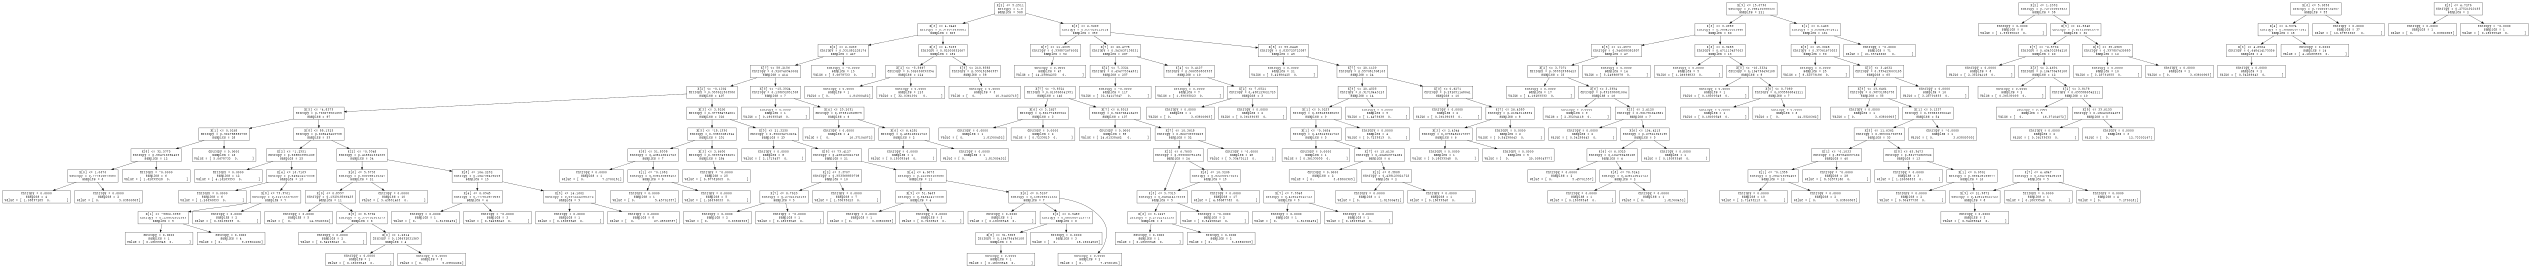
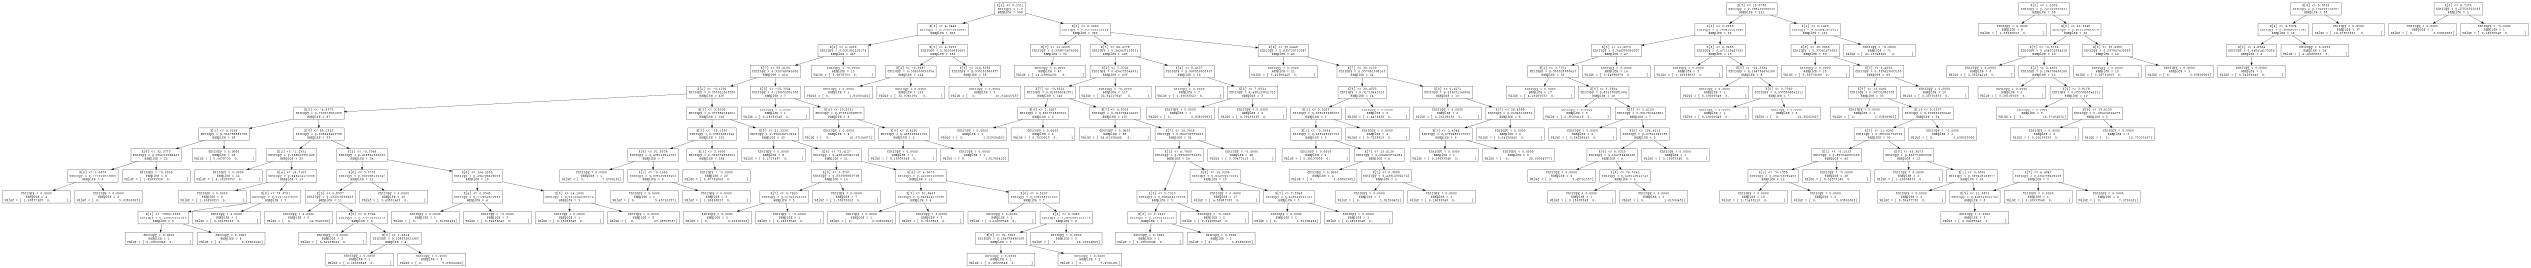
edge "X[2] <= 7.3321 entropy = 0.434773344931 samples = 257" -> "X[7] <= -9.8521 entropy = 0.610963041951 samples = 140": added
edge "X[6] <= 10.3206 entropy = 0.832909175151 samples = 19" -> "X[3] <= 3.7313 entropy = 0.648414175556 samples = 5": now "X[6] <= 10.3206 entropy = 0.832909175151 samples = 19" -> "X[7] <= 7.9948 entropy = 0.438129021723 samples = 9"
edge "X[0] <= 0.5207 entropy = 0.106368311332 samples = 7" -> "entropy = 0.0000 samples = 2 value = [ 0.         7.2760181]": now "X[8] <= 91.5905 entropy = 0.164796496108 samples = 3" -> "entropy = 0.0000 samples = 2 value = [ 0.         7.2760181]"
